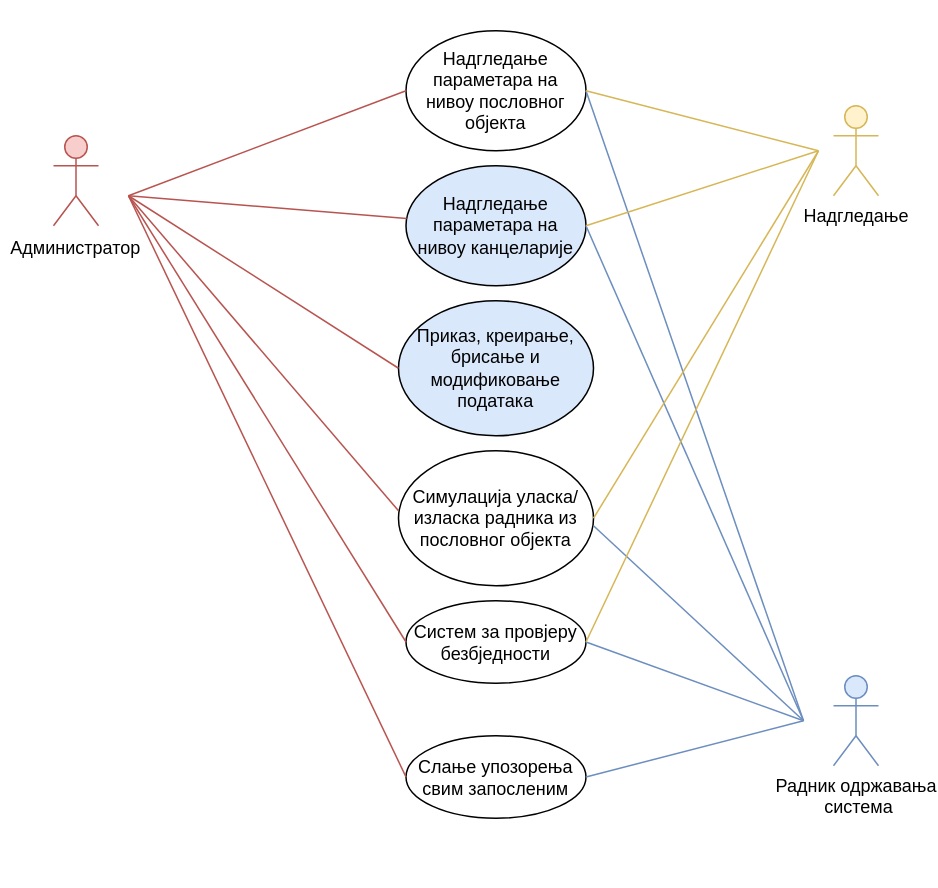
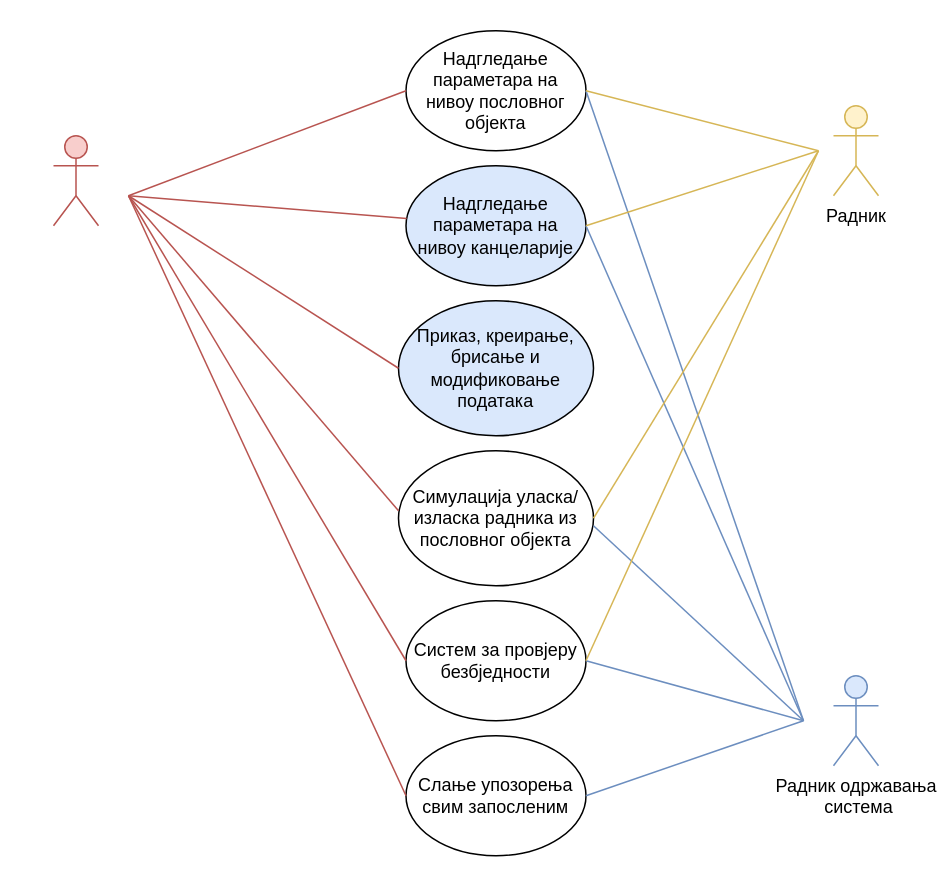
node "Надгледање": label "Надгледање" -> "Радник"
node "Администратор": removed
node "Систем за провјеру безбједности": size 180x83 -> 180x120
node "Слање упозорења свим запосленим": size 180x83 -> 180x120
